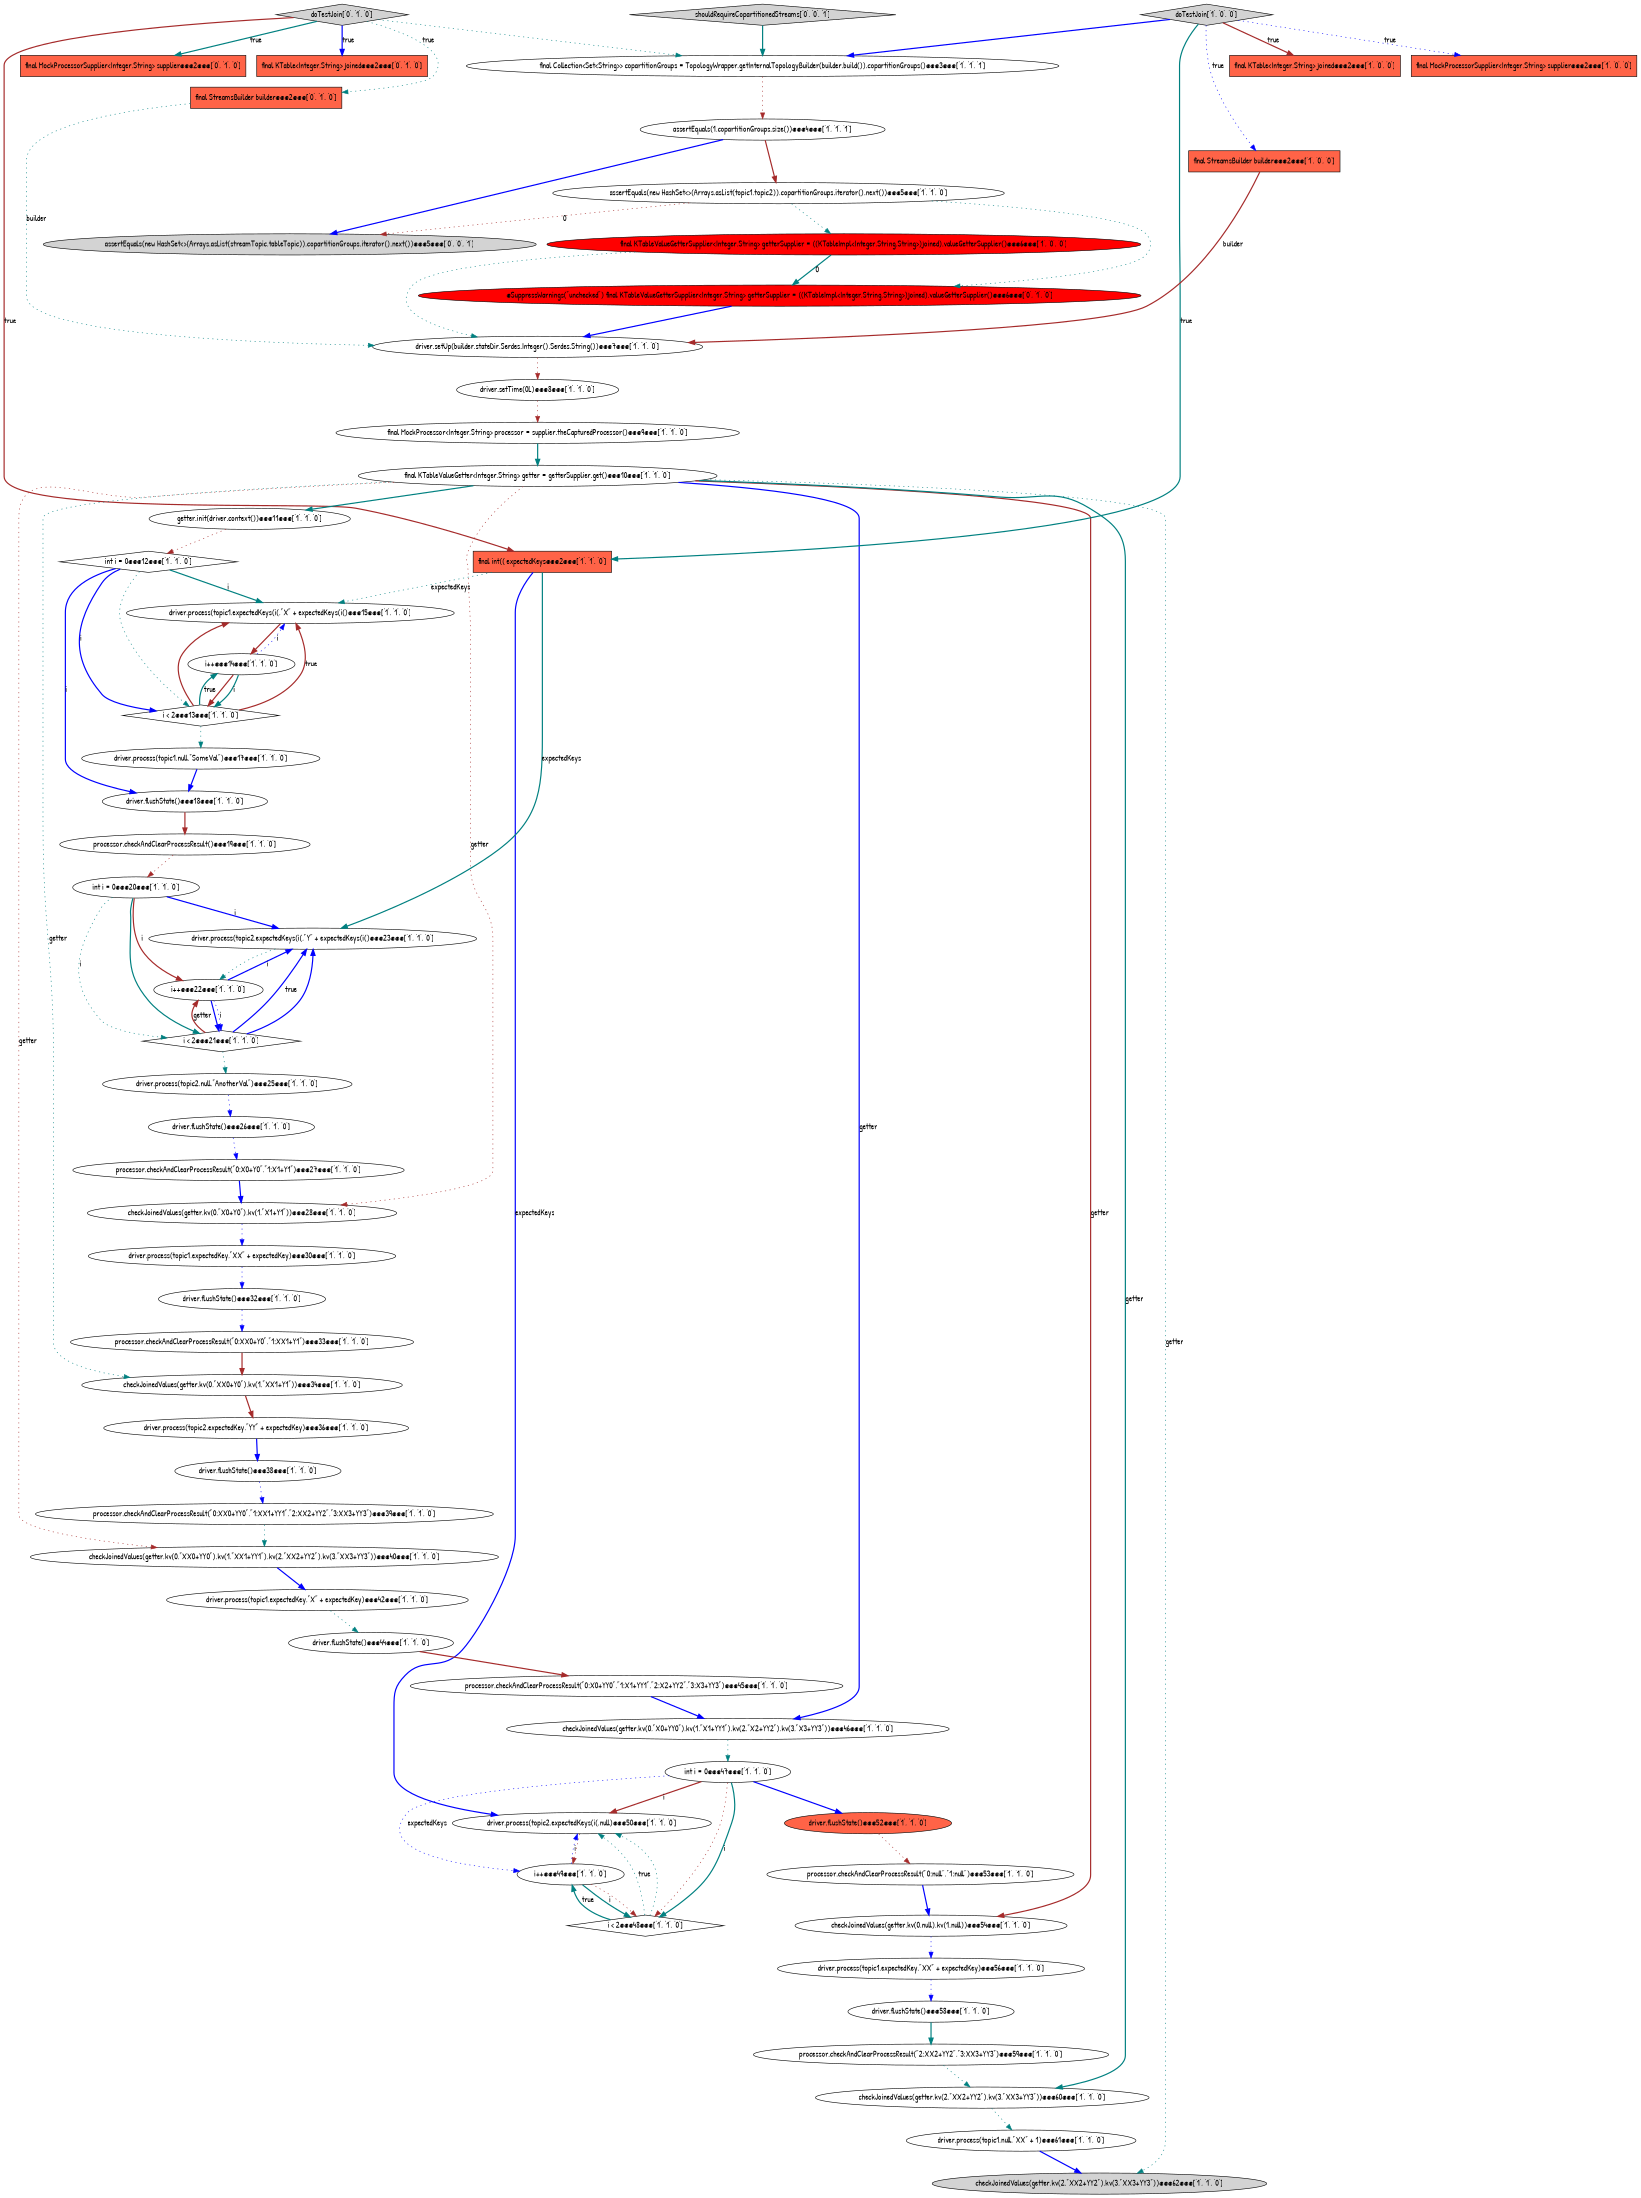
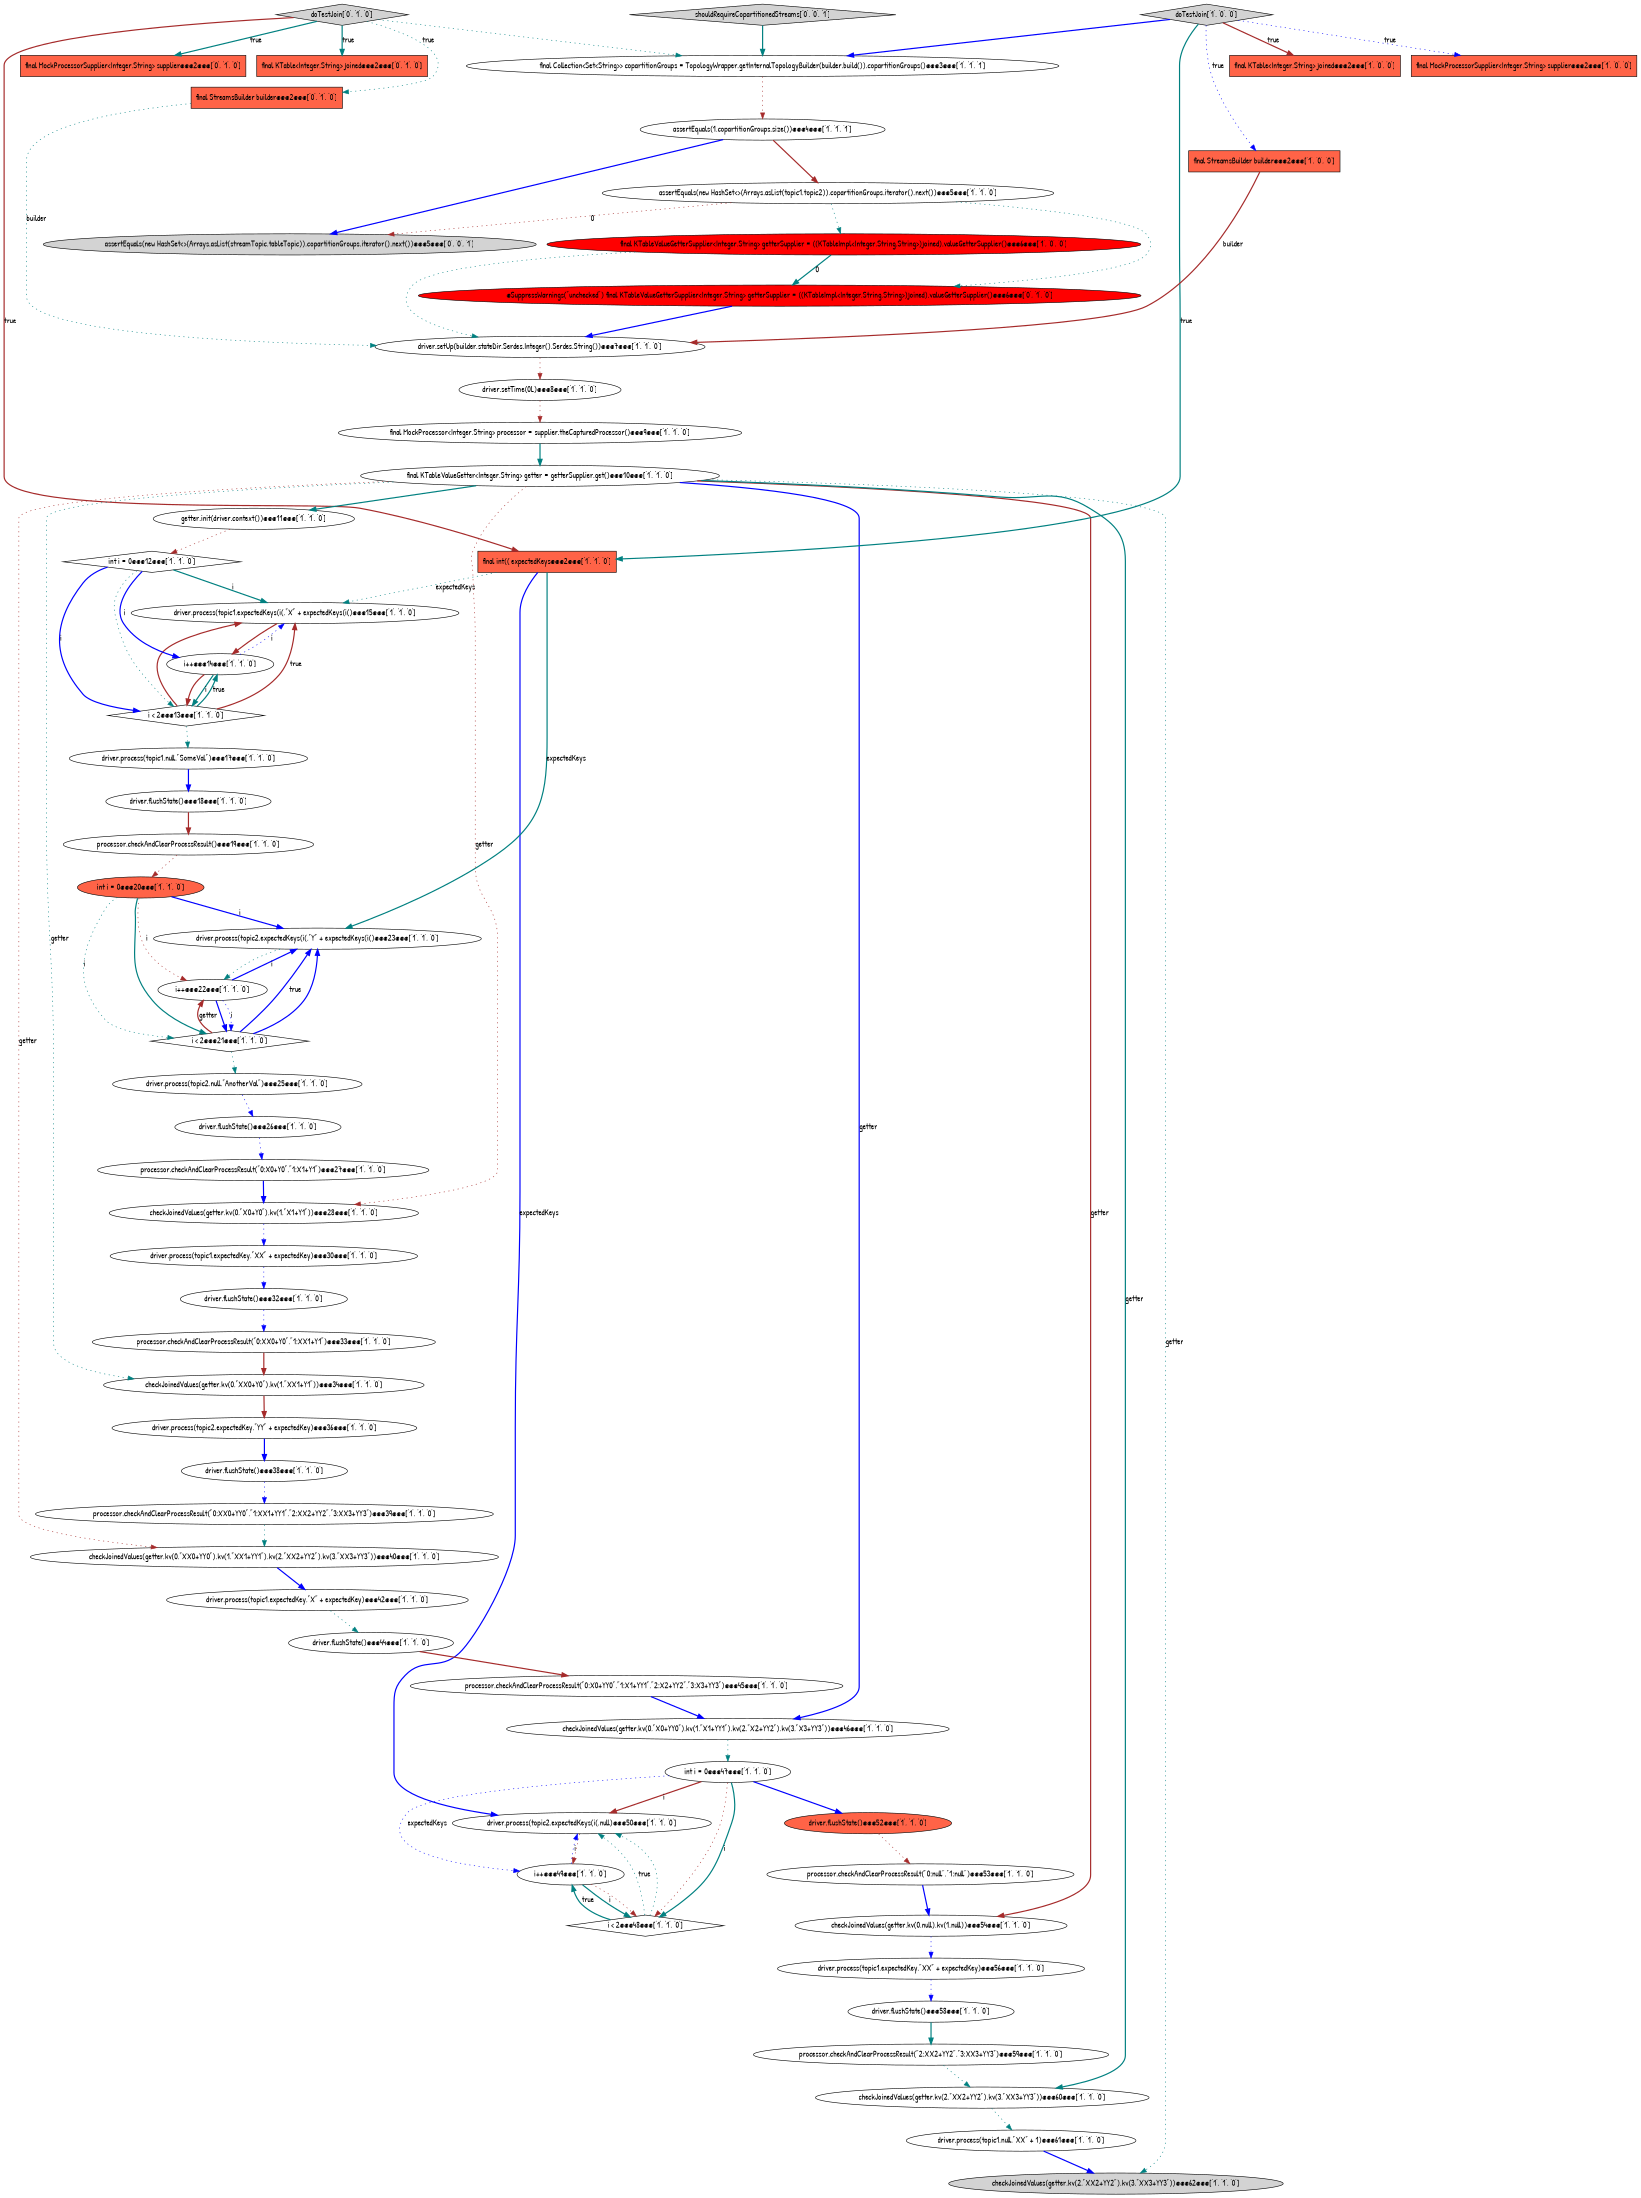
edge "doTestJoin['0', '1', '0']" -> "final KTable<Integer,String> joined@@@2@@@['0', '1', '0']": color blue -> teal
edge "int i = 0@@@12@@@['1', '1', '0']" -> "driver.flushState()@@@18@@@['1', '1', '0']": now "int i = 0@@@12@@@['1', '1', '0']" -> "i++@@@14@@@['1', '1', '0']"
node "int i = 0@@@20@@@['1', '1', '0']": fillcolor white -> tomato
edge "int i = 0@@@20@@@['1', '1', '0']" -> "i++@@@22@@@['1', '1', '0']": style bold -> dotted
